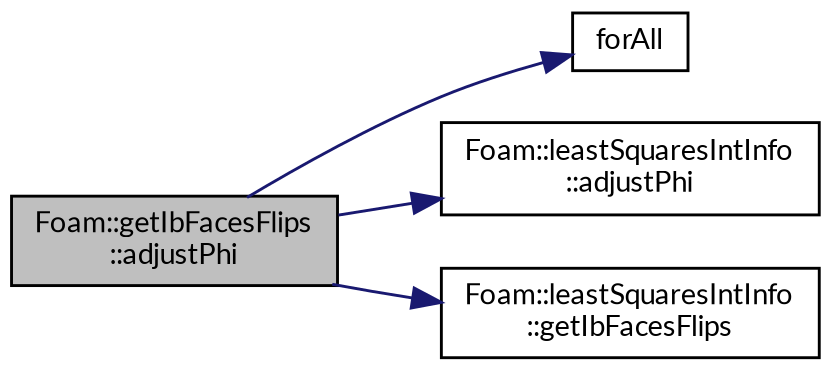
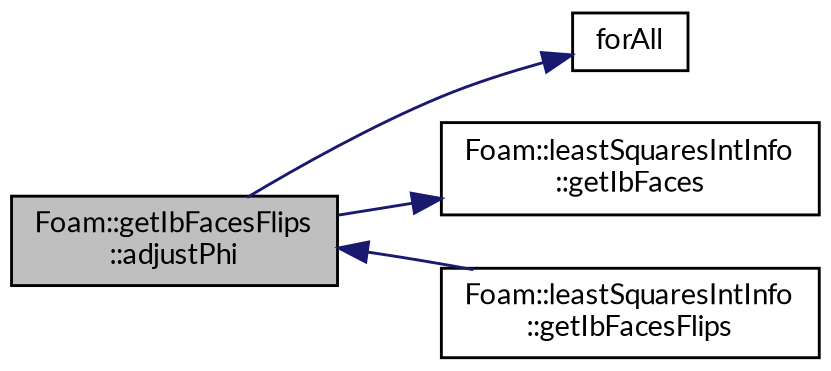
node "Foam::leastSquaresIntInfo ::adjustPhi": label "Foam::leastSquaresIntInfo ::adjustPhi" -> "Foam::leastSquaresIntInfo ::getIbFaces"
edge "Foam::getIbFacesFlips ::adjustPhi" -> "Foam::leastSquaresIntInfo ::getIbFacesFlips": reversed
